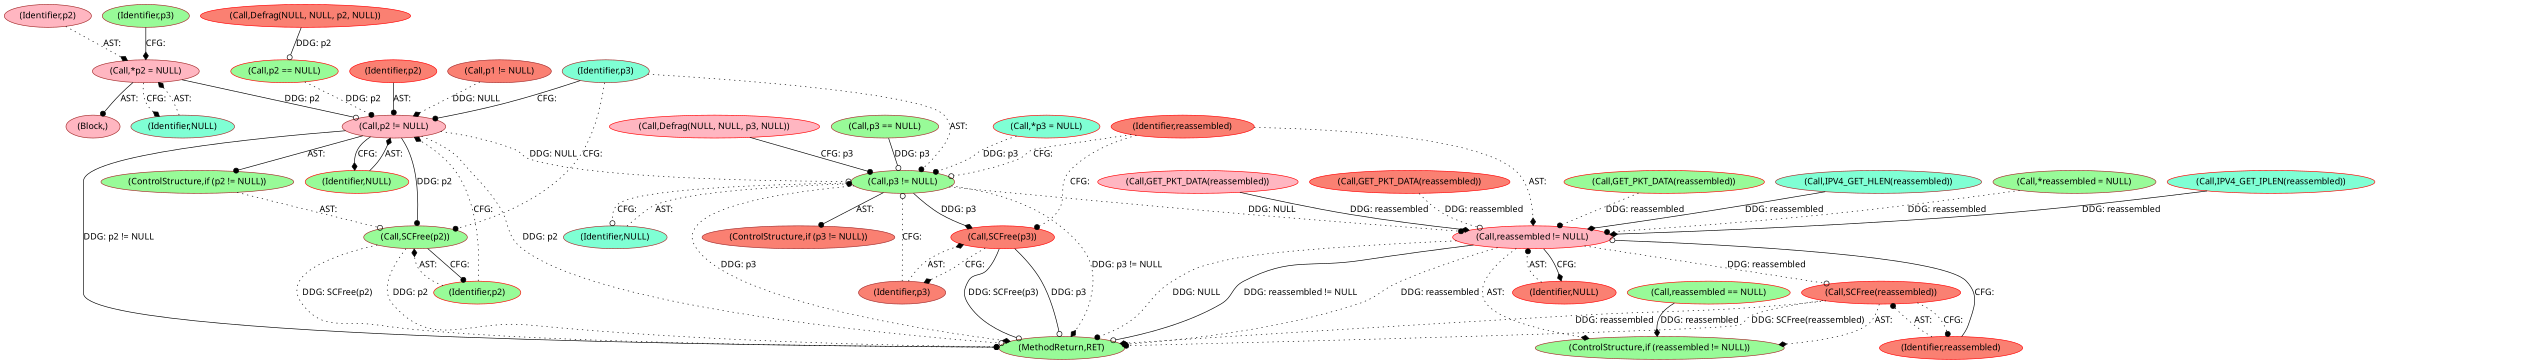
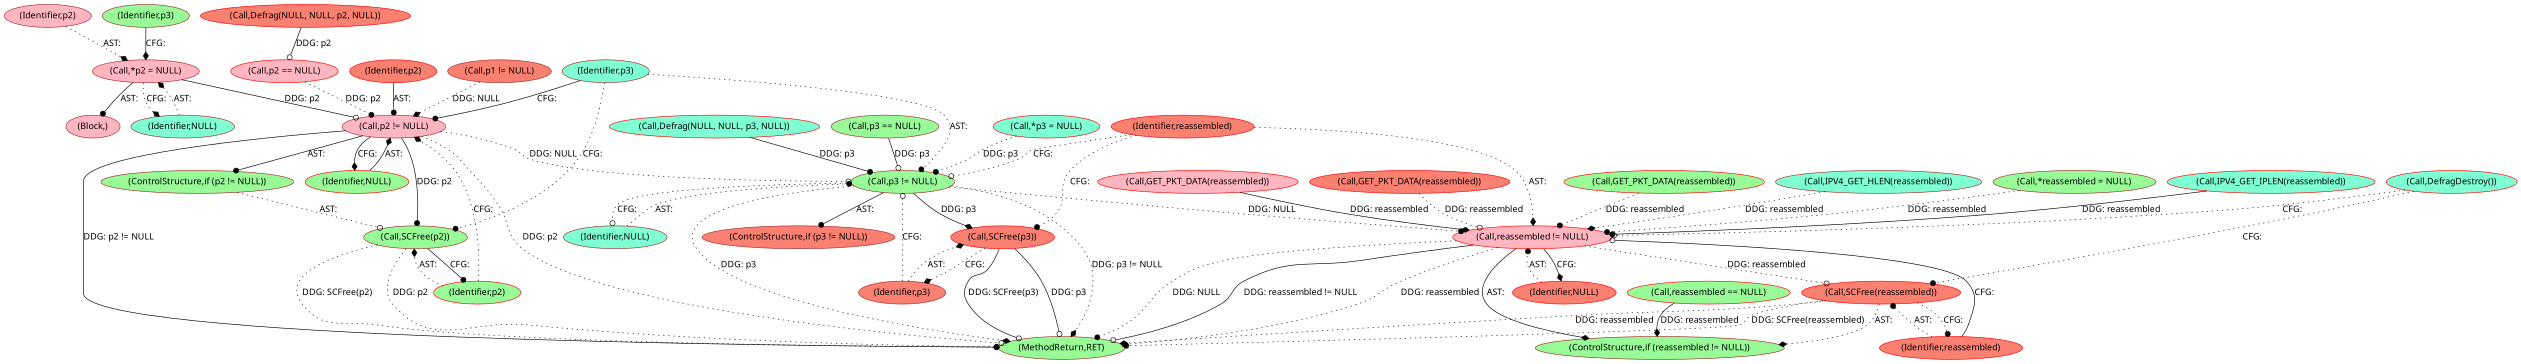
node "(Call,p2 == NULL)": fillcolor palegreen -> lightpink
node "(Call,Defrag(NULL, NULL, p3, NULL))": fillcolor lightpink -> aquamarine
edge "(Call,Defrag(NULL, NULL, p3, NULL))" -> "(Call,p3 != NULL)": label "CFG: p3" -> "DDG: p3"
node "(Call,DefragDestroy())": added
edge "(Call,IPV4_GET_HLEN(reassembled))" -> "(Call,reassembled != NULL)": style solid -> dotted
edge "(Call,IPV4_GET_IPLEN(reassembled))" -> "(Call,reassembled != NULL)": arrowhead diamond -> dot
edge "(Call,reassembled != NULL)" -> "(ControlStructure,if (reassembled != NULL))": style dotted -> solid
